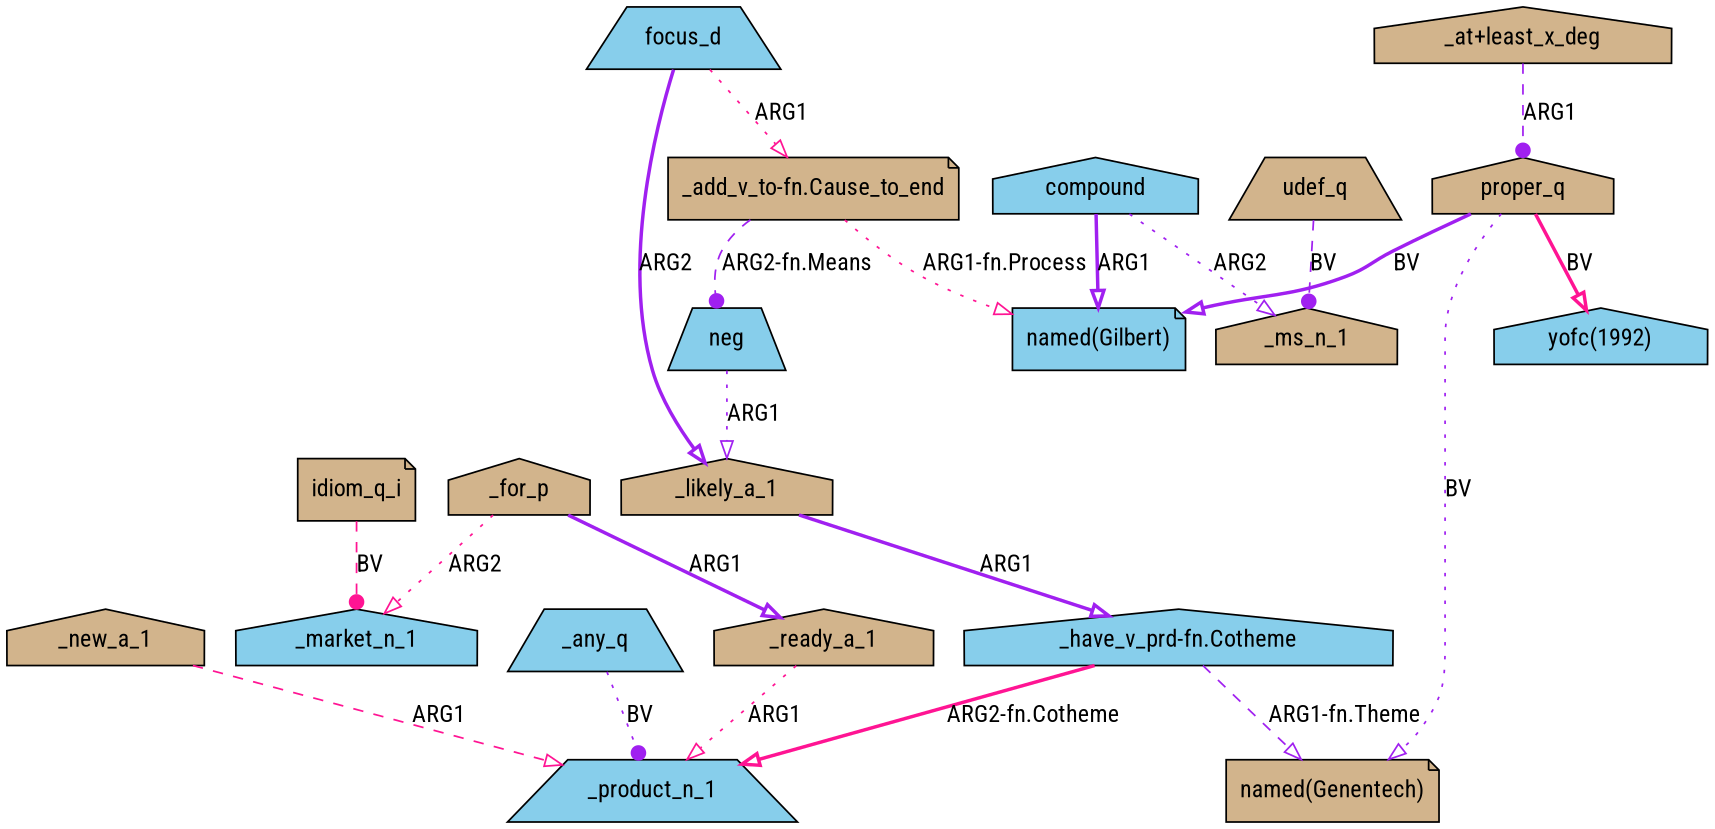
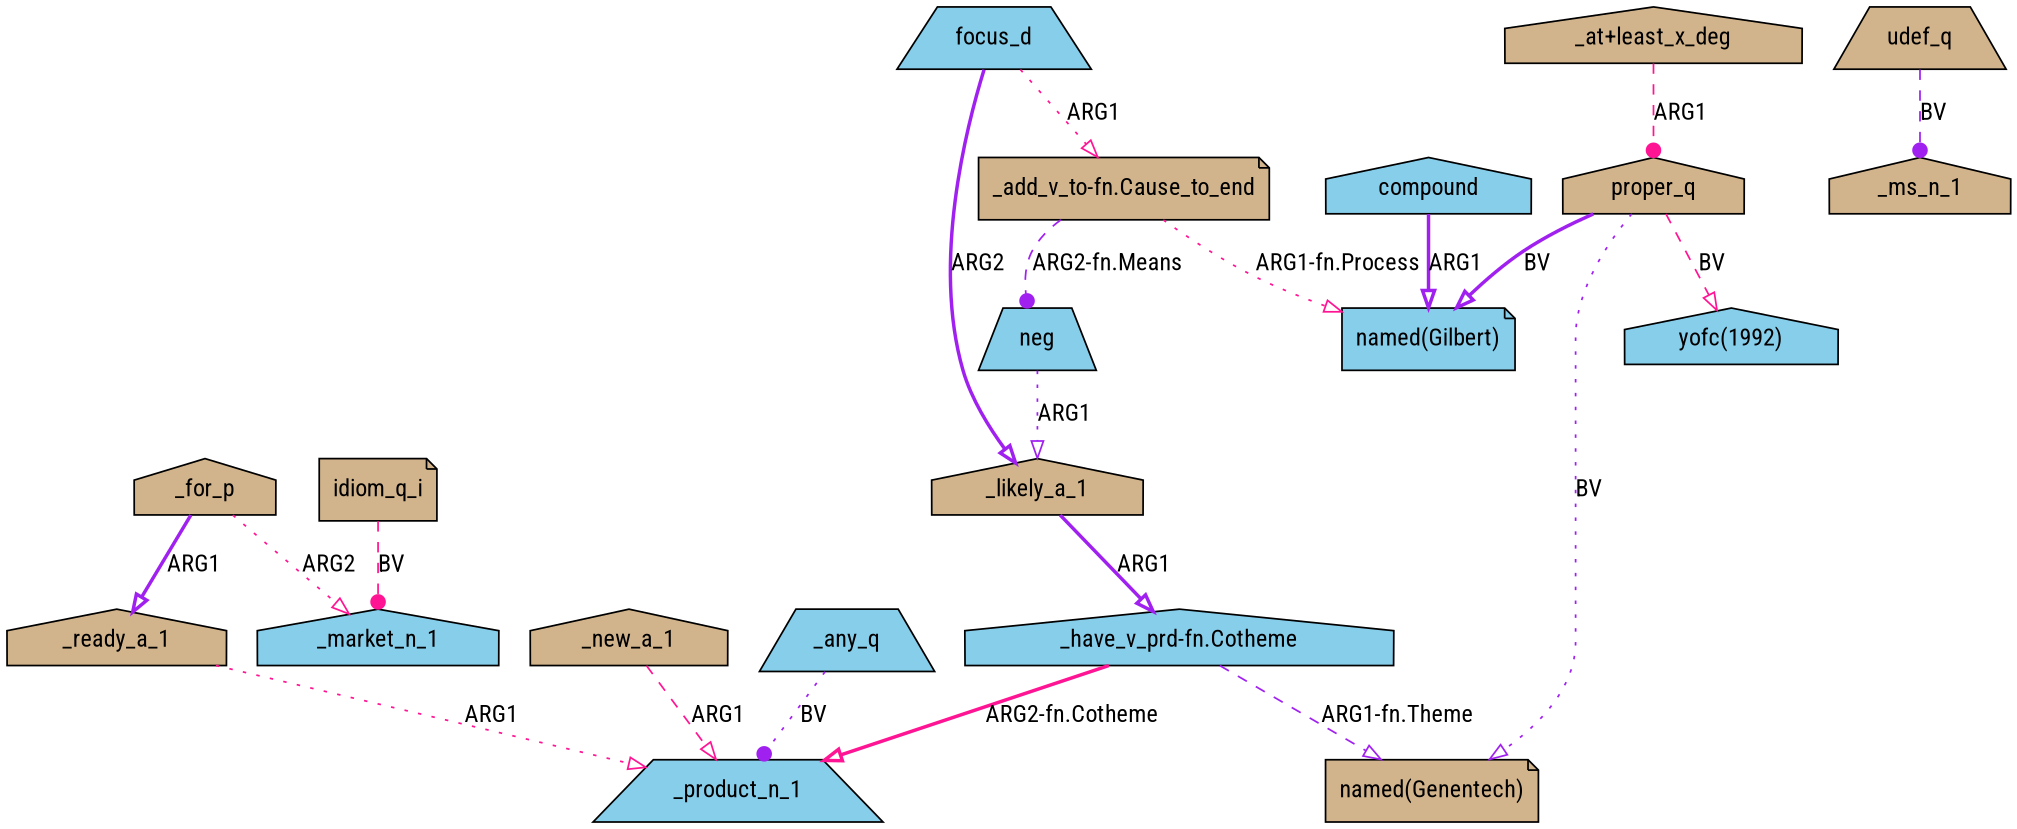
edge "_at+least_x_deg" -> "proper_q": color purple -> deeppink
edge "proper_q" -> "yofc(1992)": style bold -> dashed
edge "compound" -> "_ms_n_1": removed, label "ARG2"
